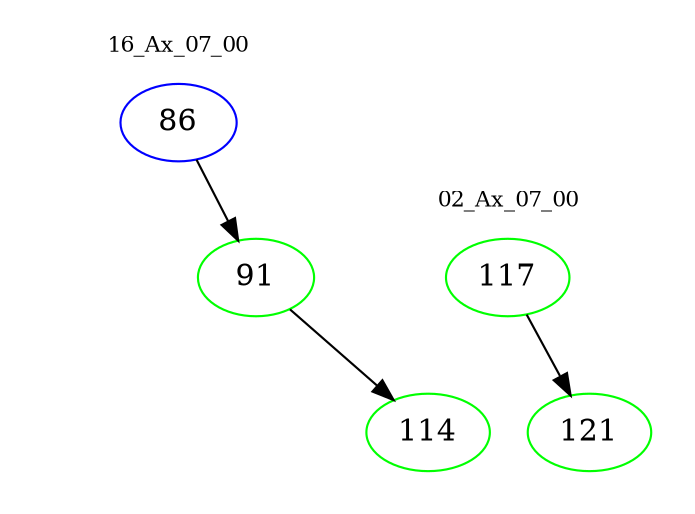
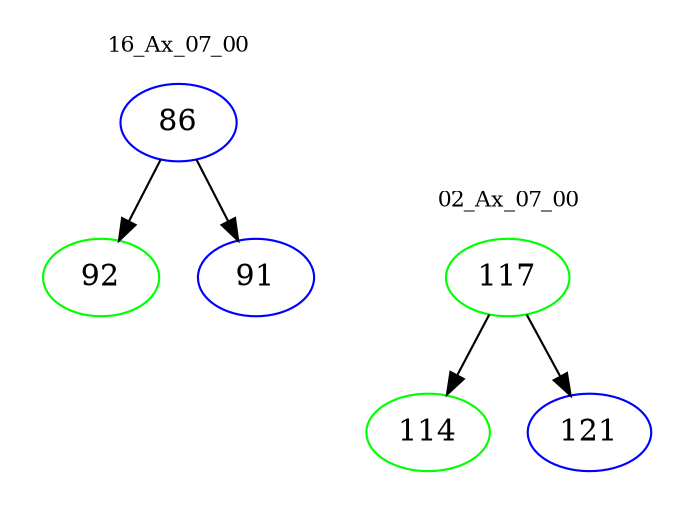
node "92": added
node "91": color green -> blue
edge "91" -> "114": now "117" -> "114"
node "121": color green -> blue
